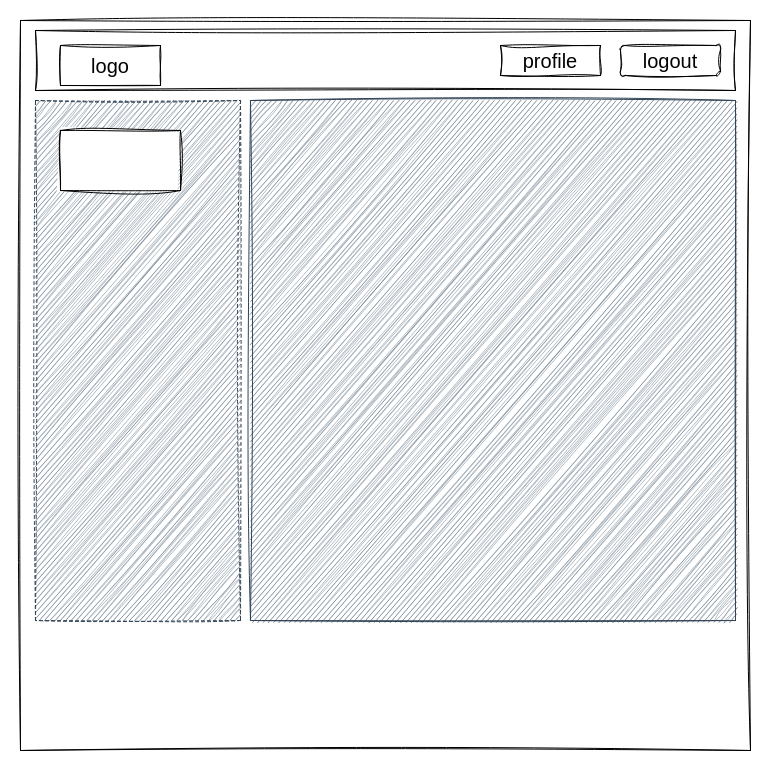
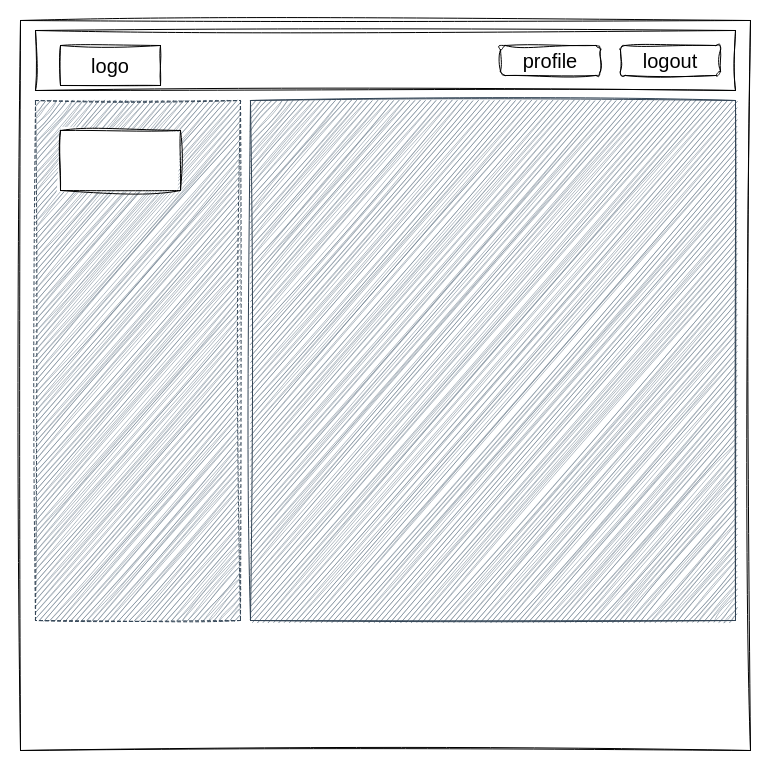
node "profile": shape rectangle -> rounded rectangle
